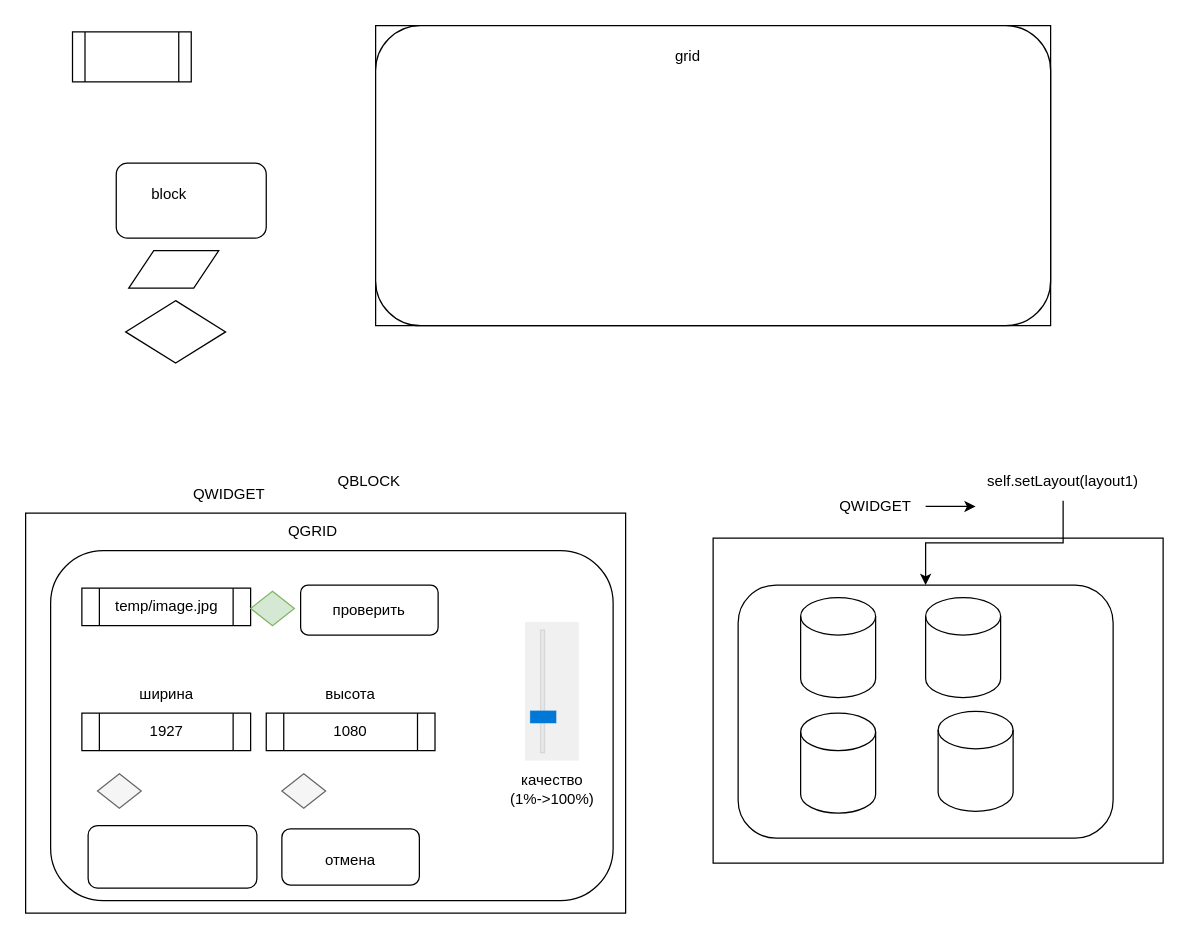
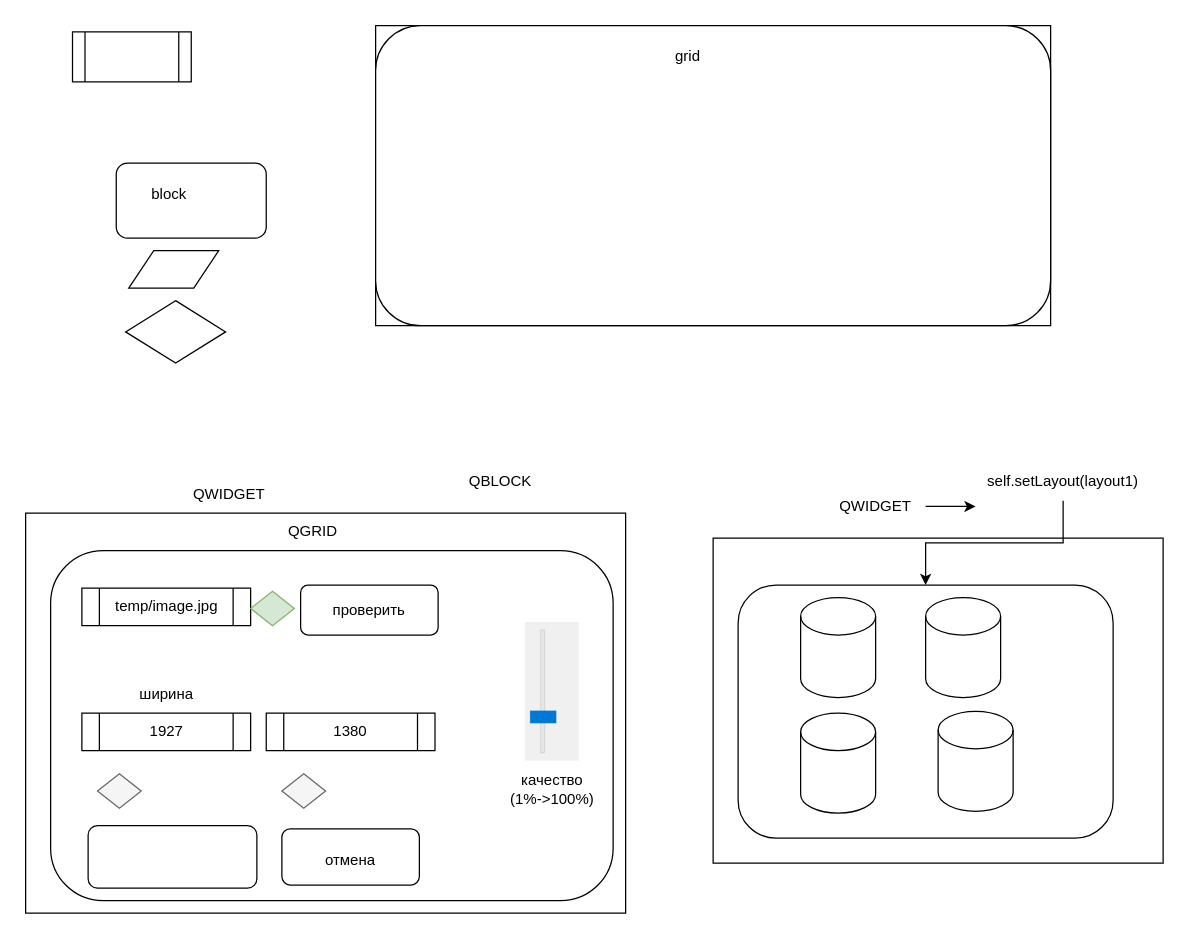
node "QBLOCK": moved (369, 482) -> (501, 482)
node "высота": removed
node "1080": label "1080" -> "1380"
